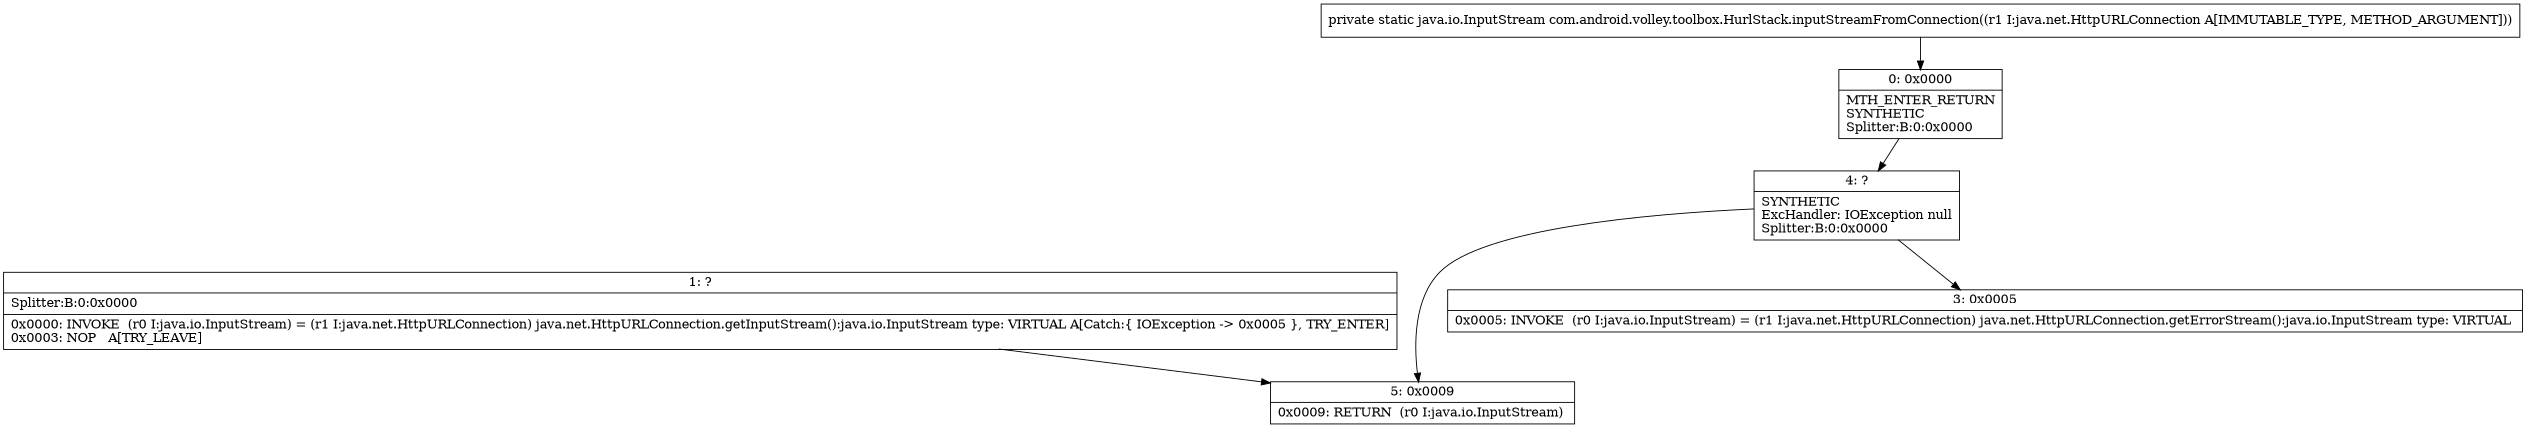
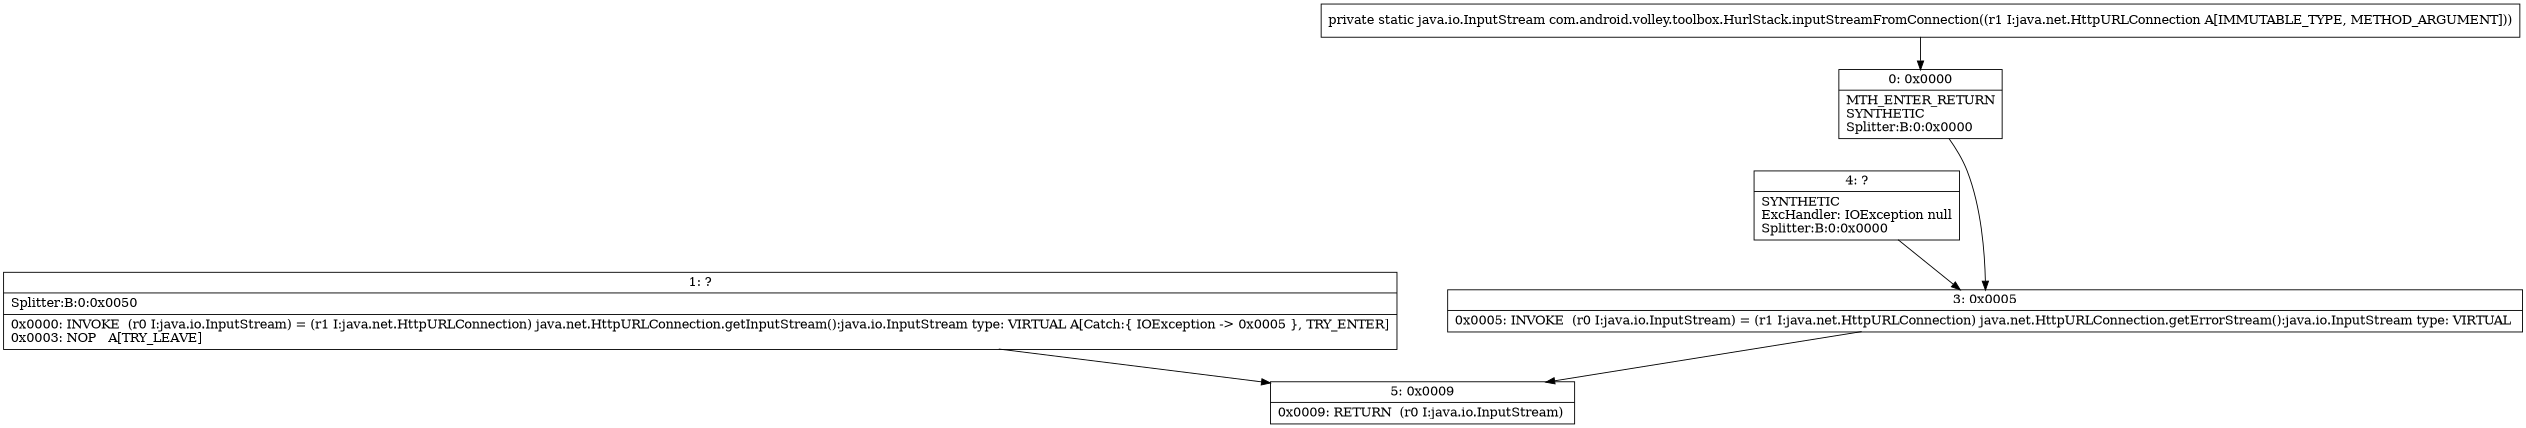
edge "0: 0x0000" -> "4: ?": now "0: 0x0000" -> "3: 0x0005"
edge "4: ?" -> "5: 0x0009": now "3: 0x0005" -> "5: 0x0009"
node "1: ?": text "Splitter:B:0:0x0000" -> "Splitter:B:0:0x0050"
